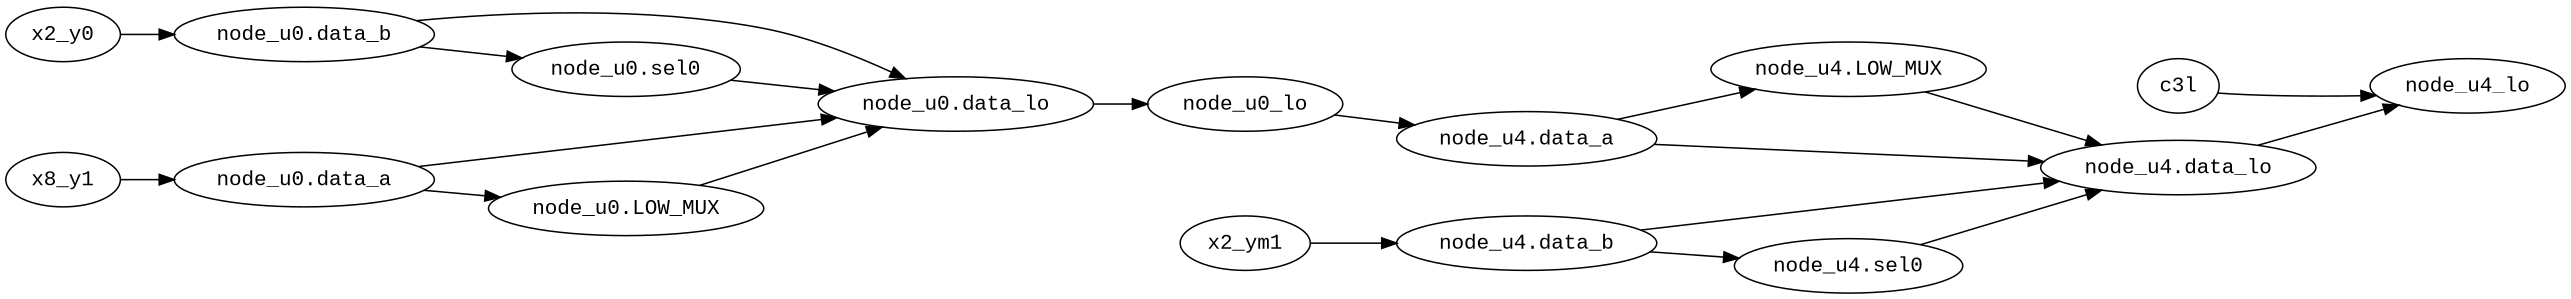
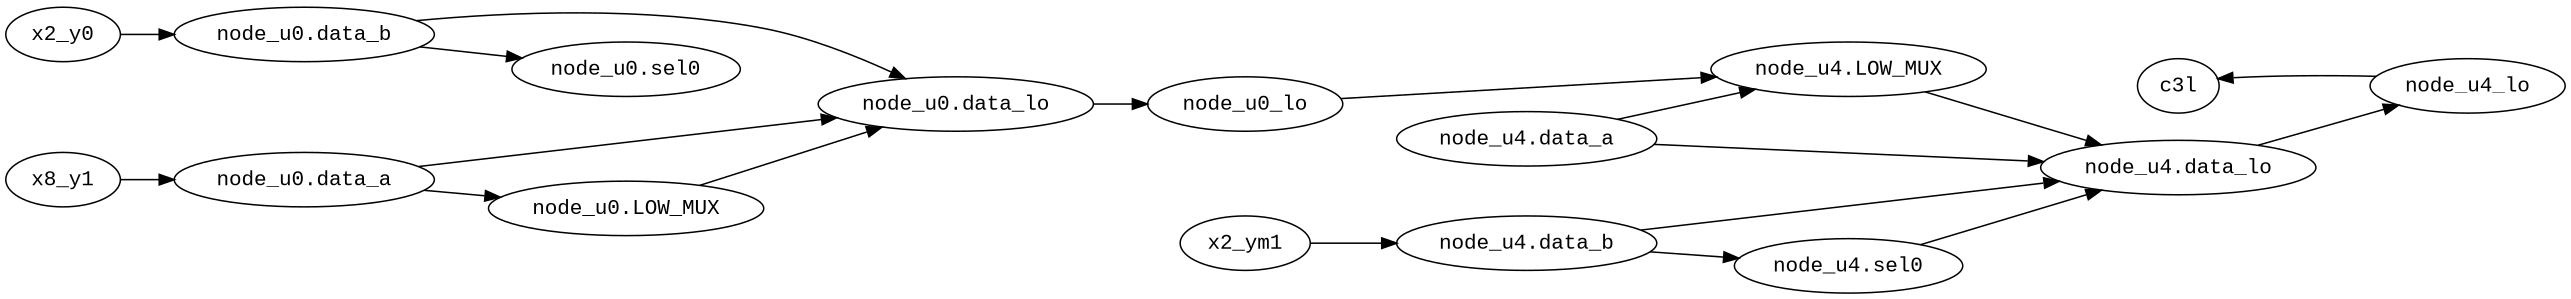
edge "node_u0.sel0" -> "node_u0.data_lo": removed
edge "c3l" -> "node_u4_lo": reversed
edge "node_u0_lo" -> "node_u4.data_a": now "node_u0_lo" -> "node_u4.LOW_MUX"
